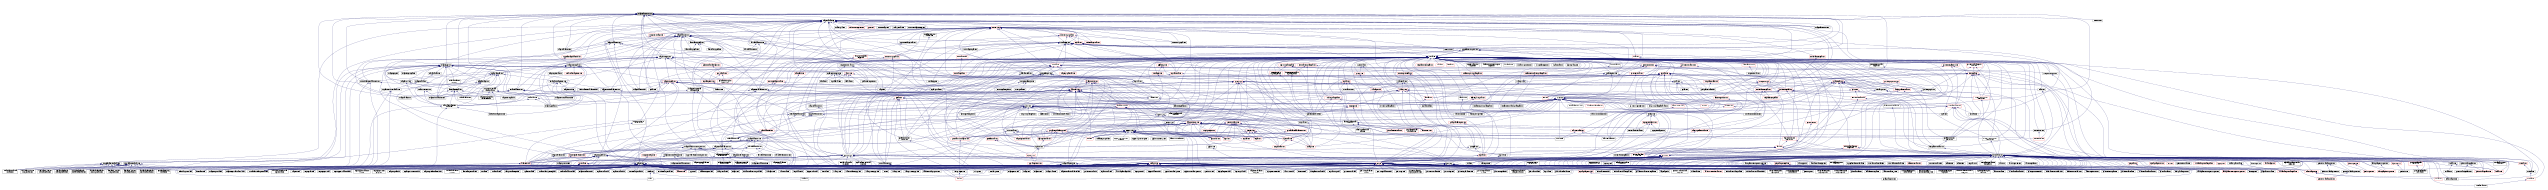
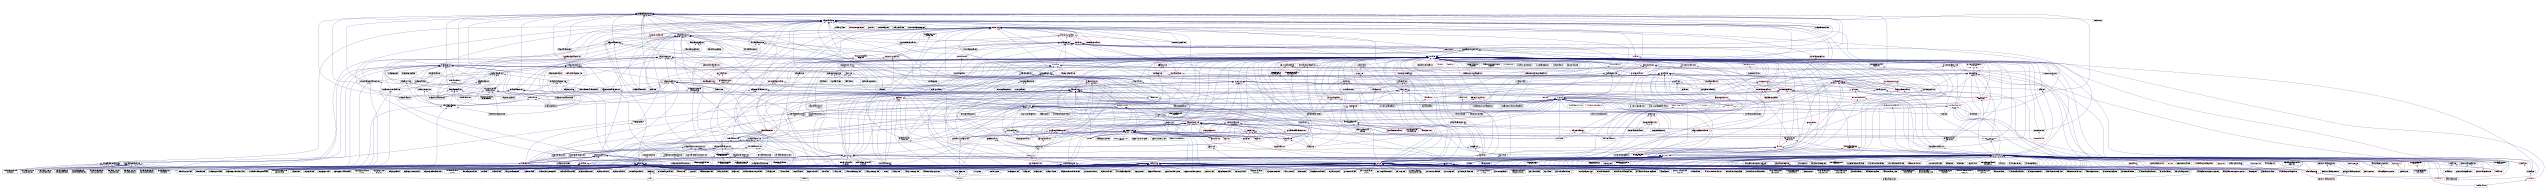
node "thread_executors.hpp": label "thread_executors.hpp" -> "future_executors.hpp"
